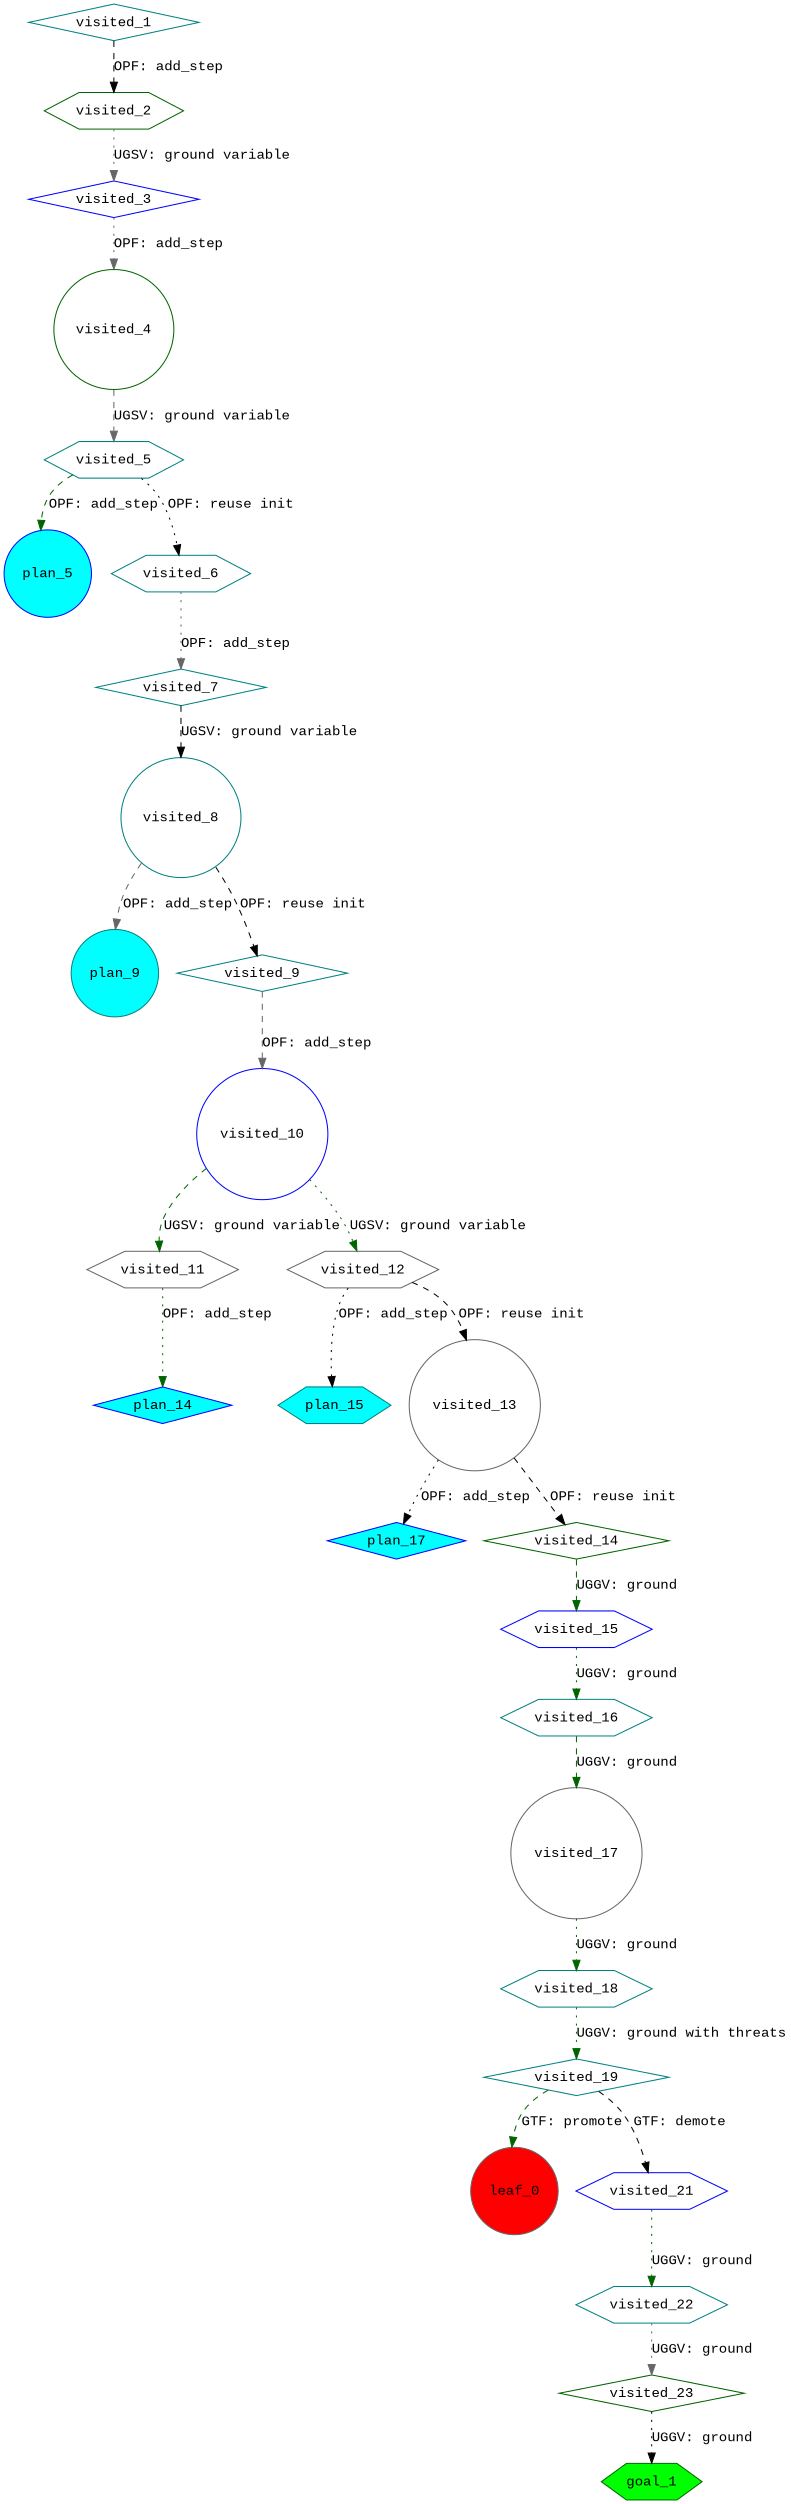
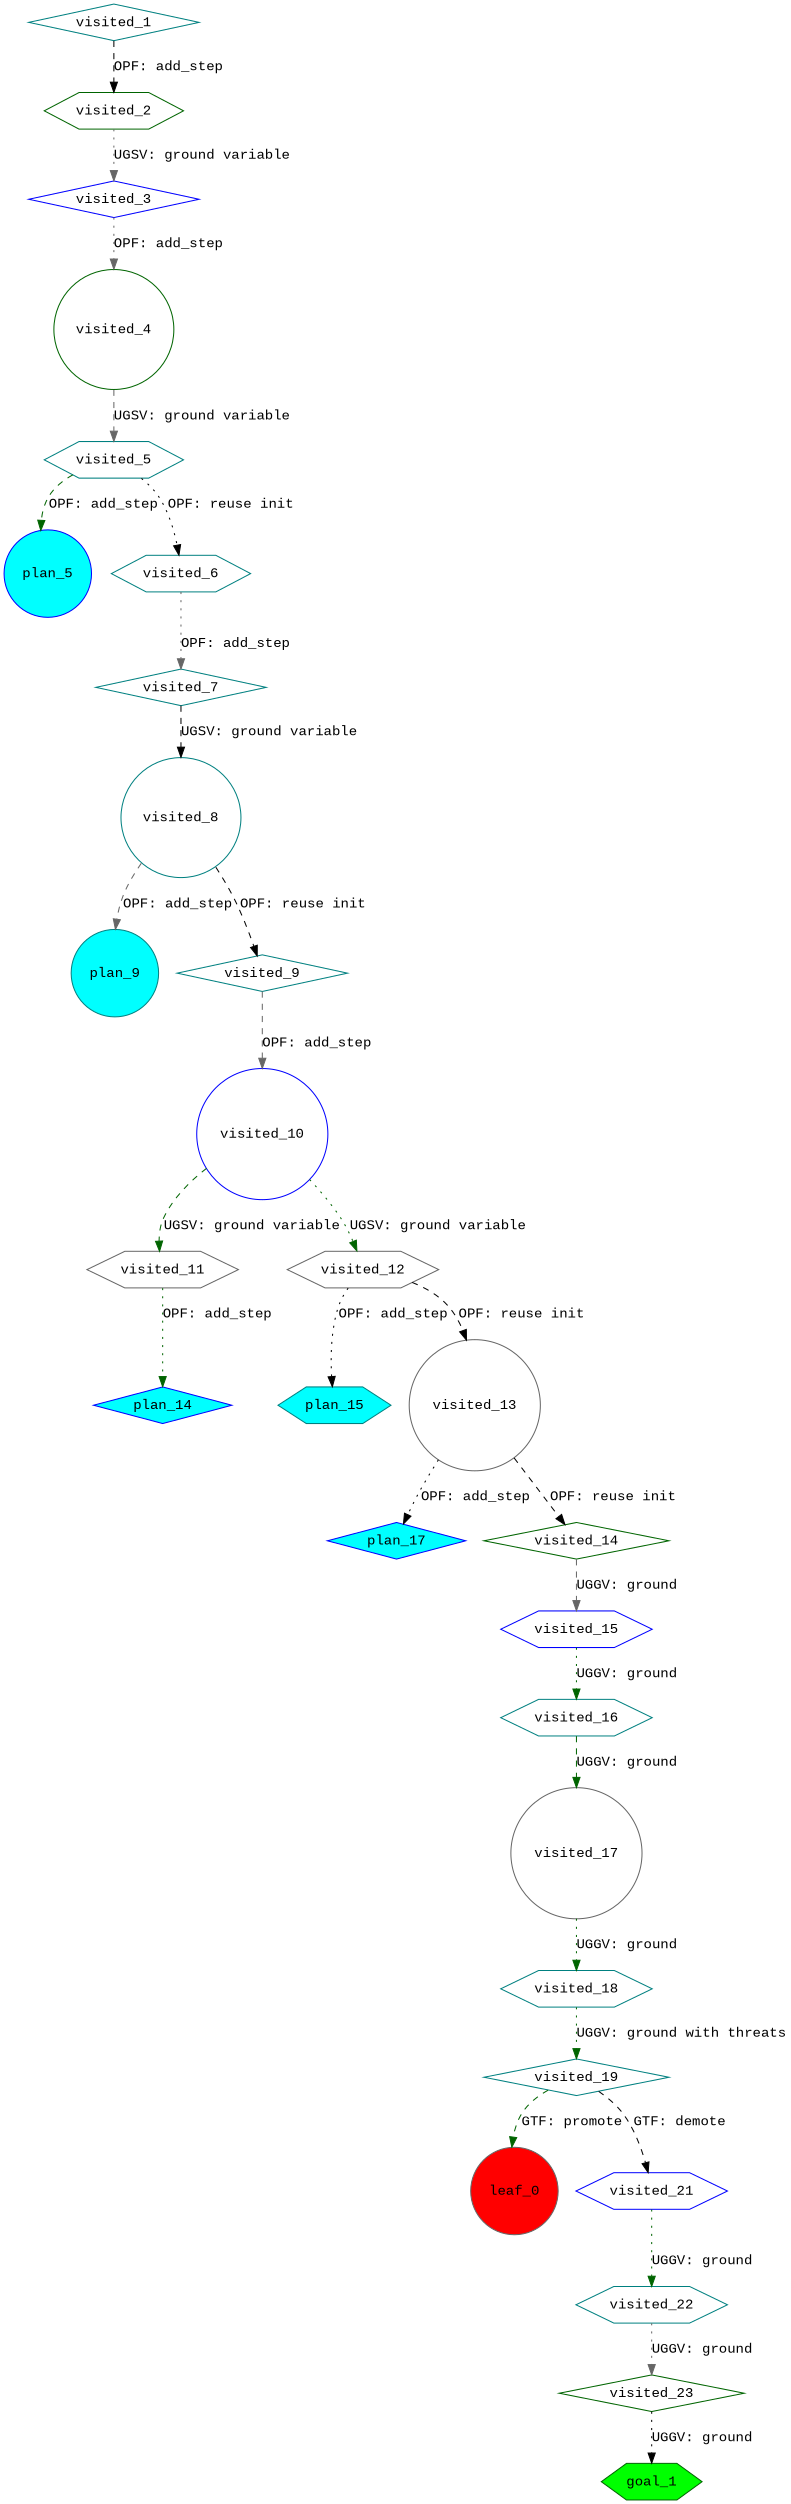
edge "visited_14" -> "visited_15": color darkgreen -> gray40
